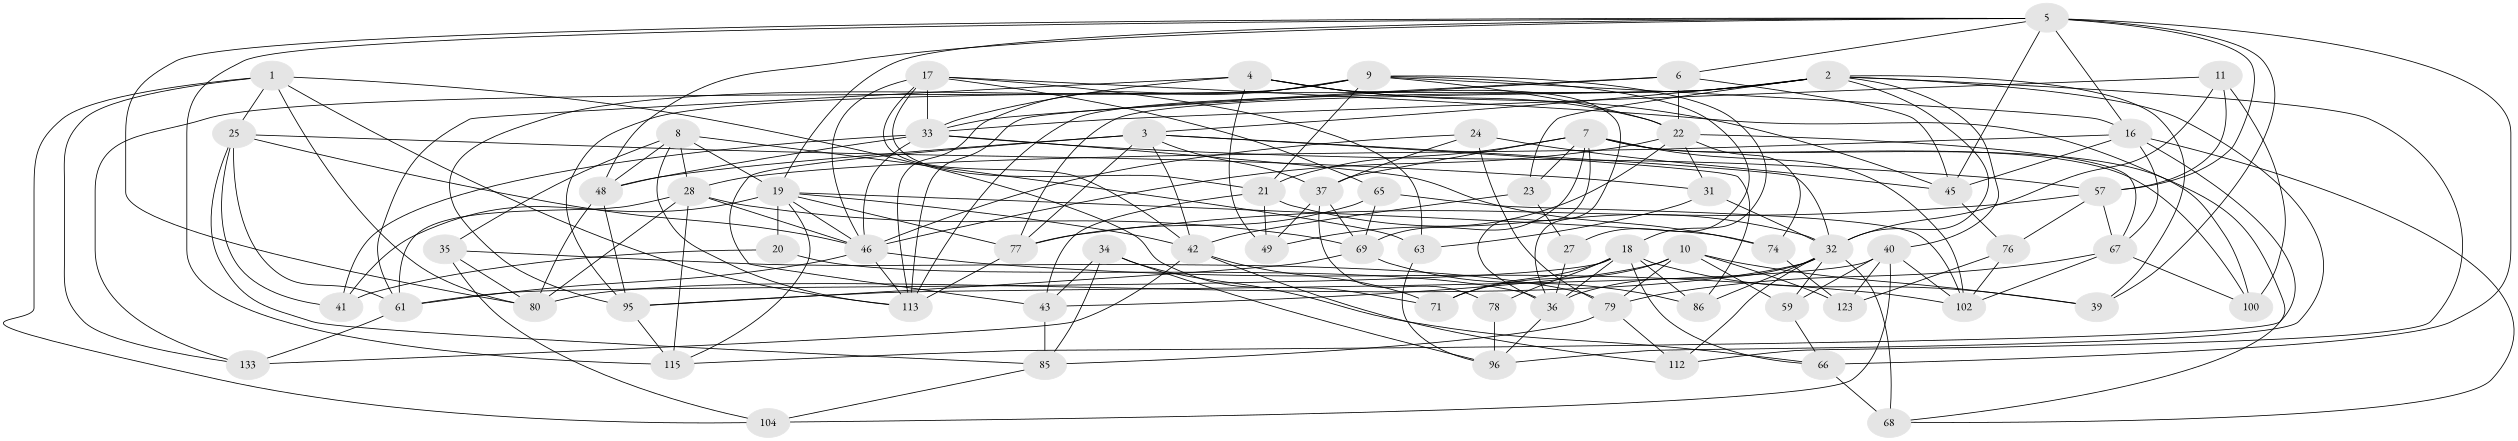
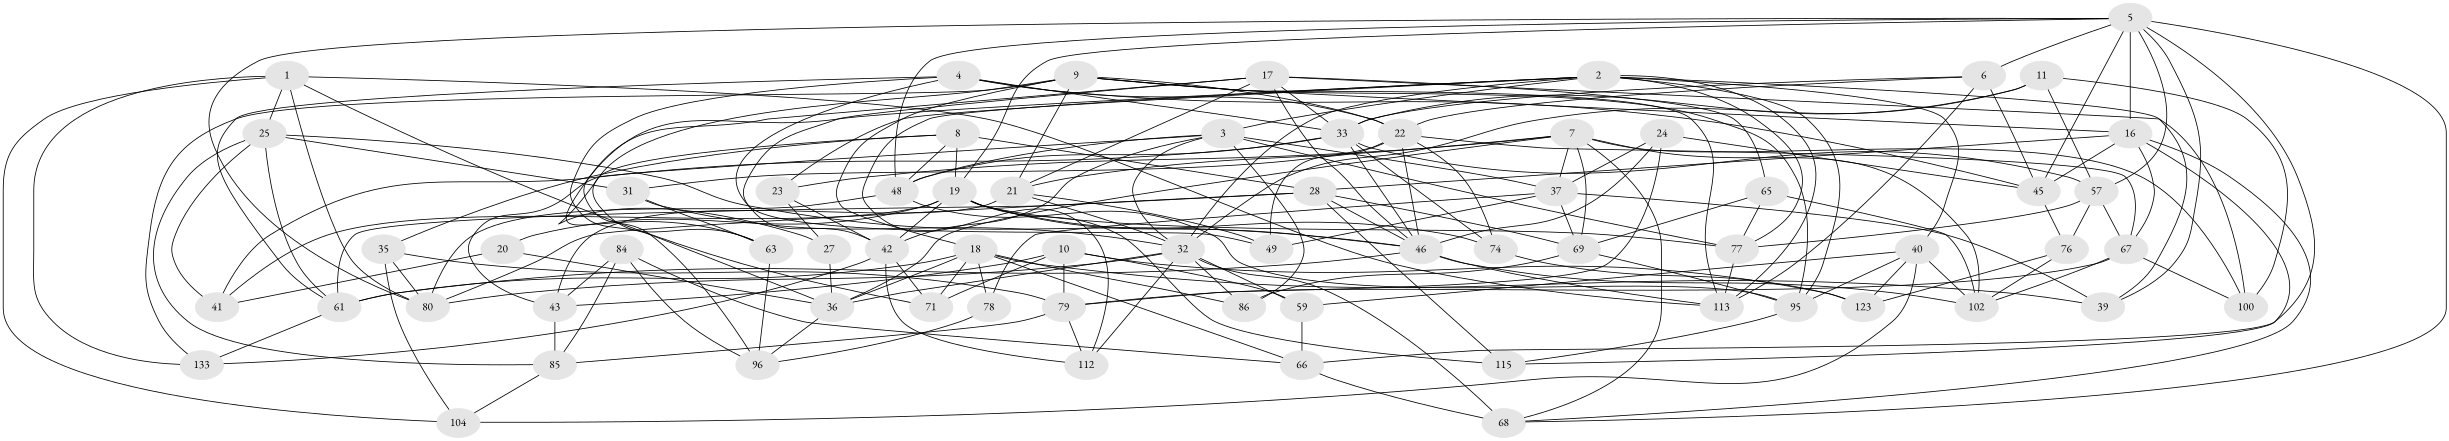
edge "5" -- "115": now "5" -- "68"
node "34": label "34" -> "84"
edge "8" -- "113": removed
edge "10" -- "39": now "37" -- "39"
